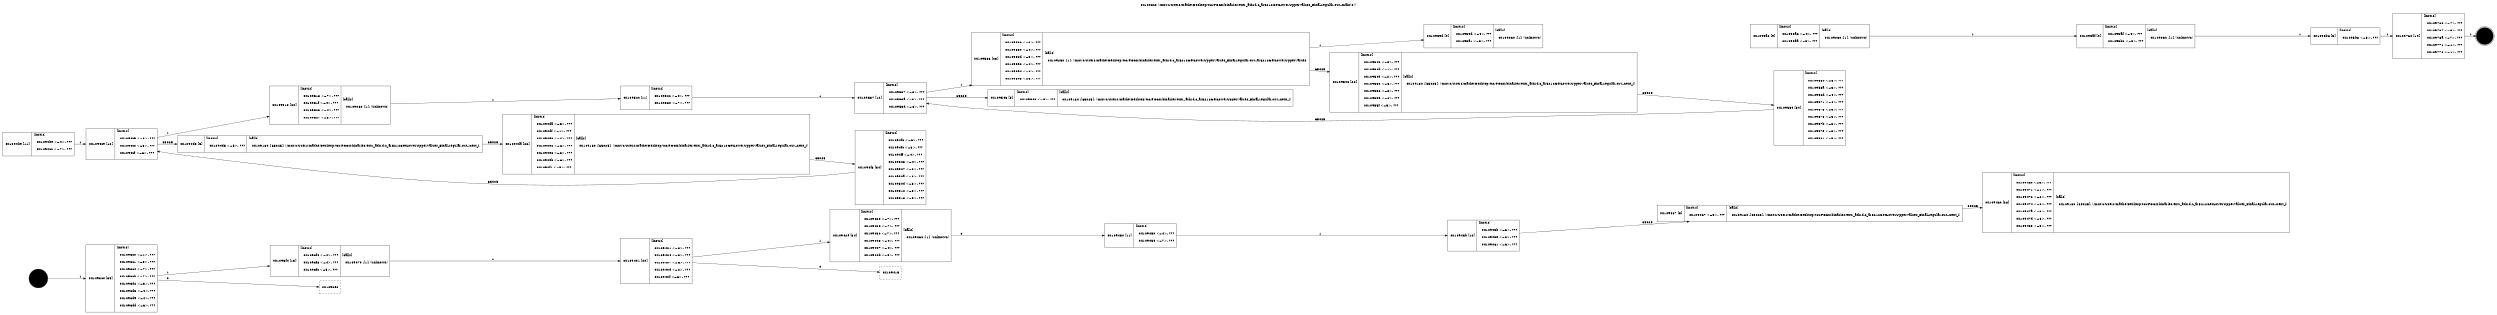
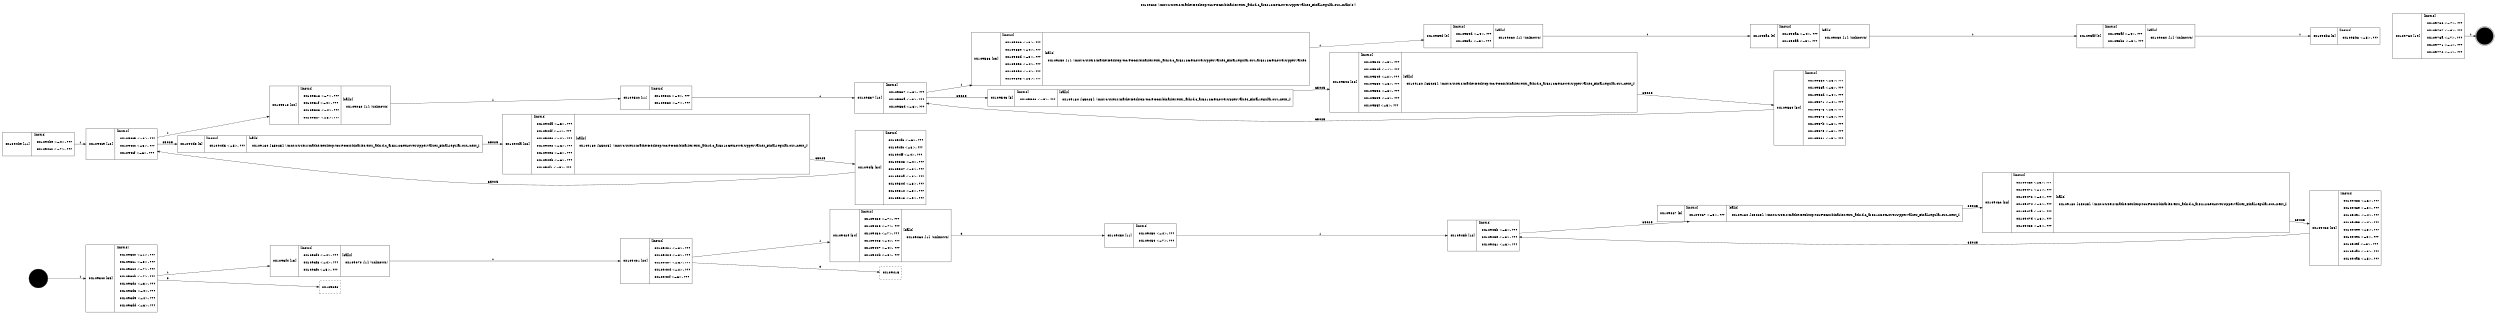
edge "0x10959d [9]" -> "0x1095a6 [9]": added, label "1"
edge "0x1095b8 [5]" -> "0x109760 [19]": removed, label "1"
edge "0x109586 [23]" -> "0x109548 [28]": now "0x109543 [5]" -> "0x109548 [28]"
node "0x109488 [34]": added
